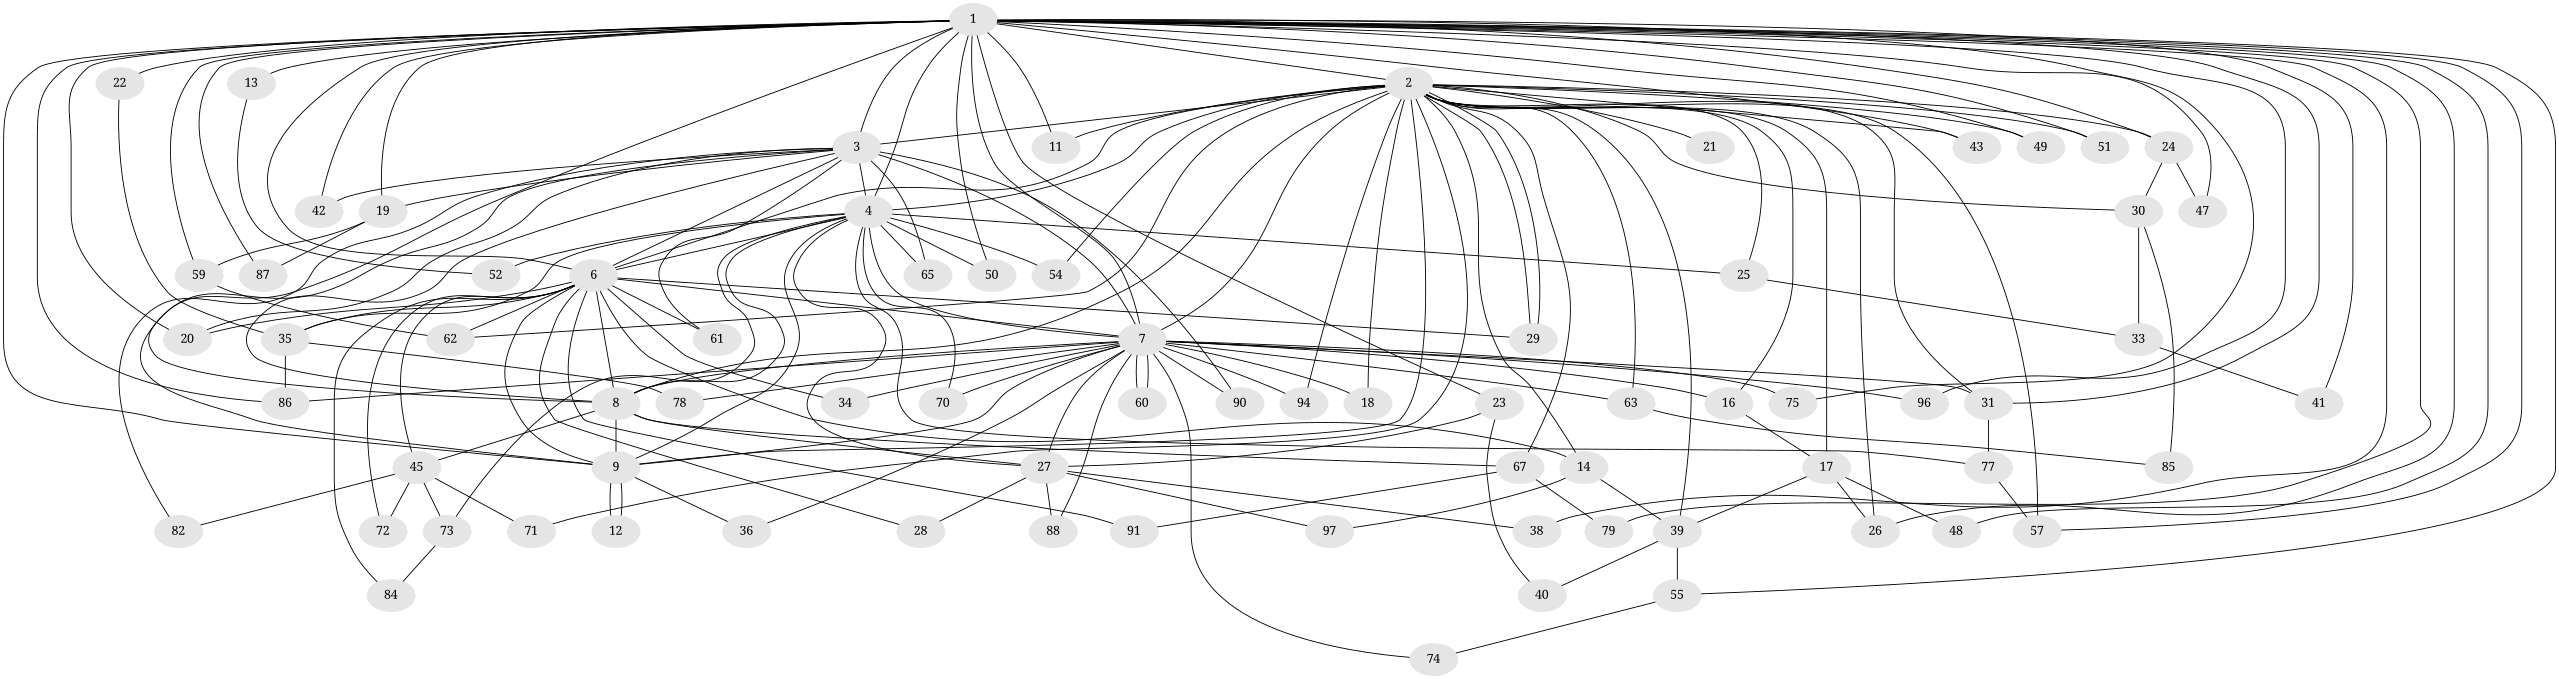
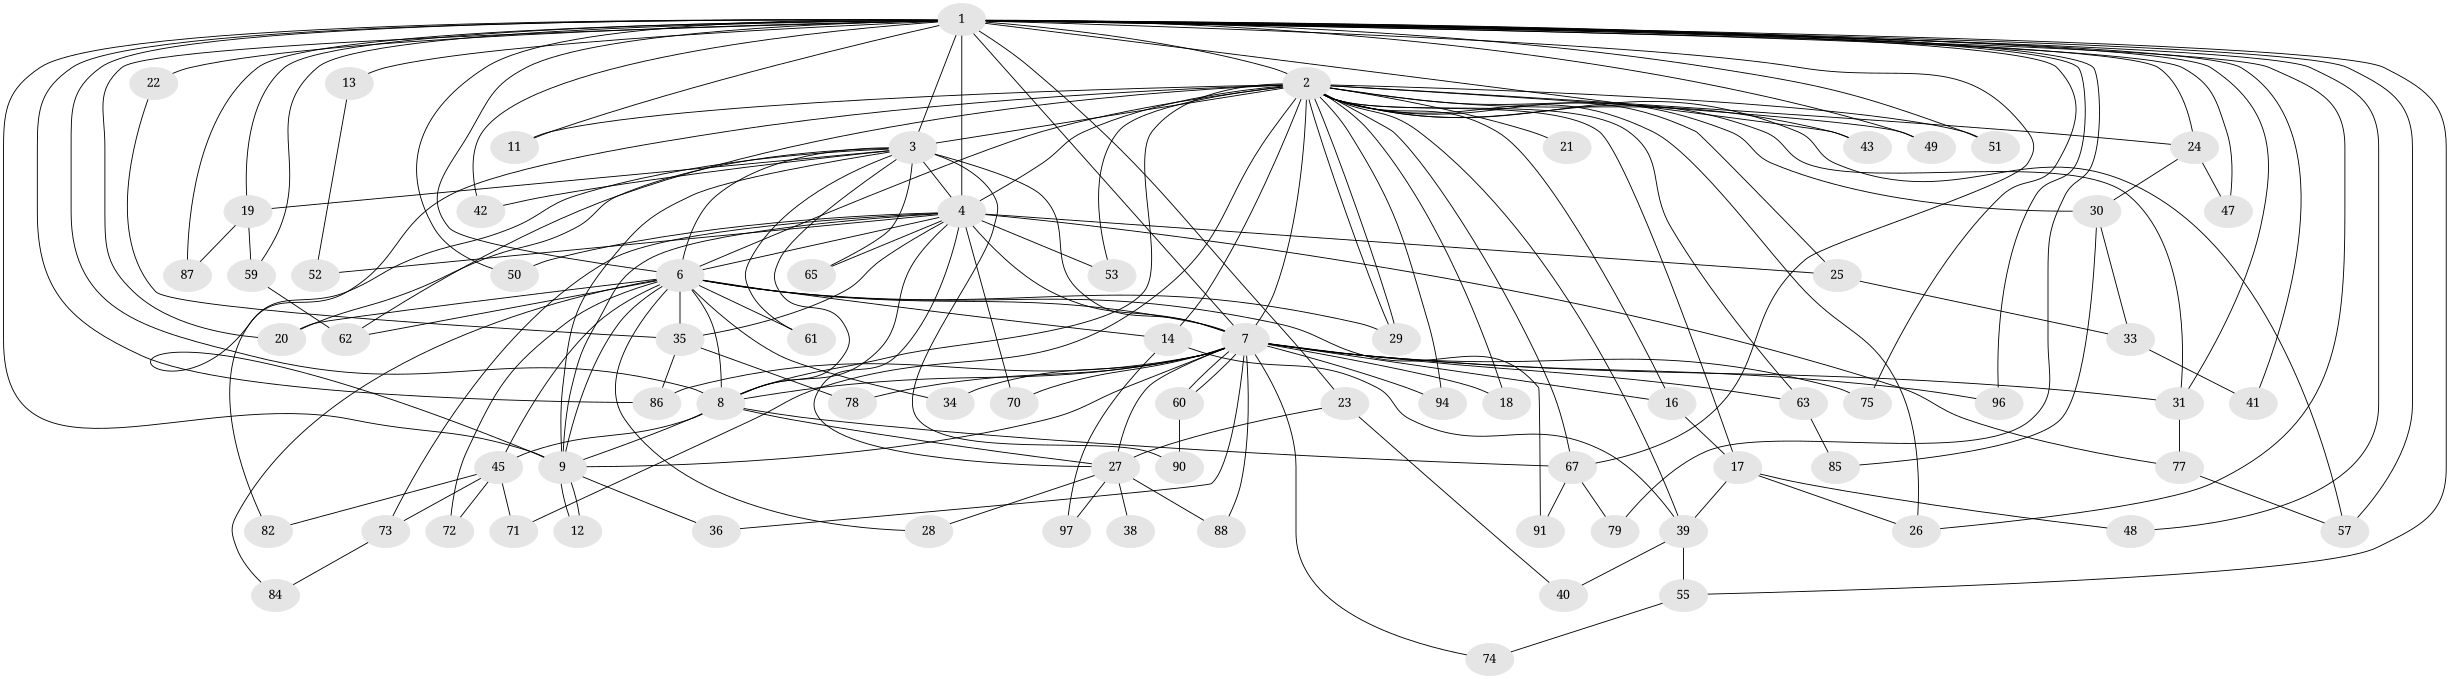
edge "1" -- "38": now "1" -- "67"
node "54": label "54" -> "53"
edge "7" -- "90": now "60" -- "90"
